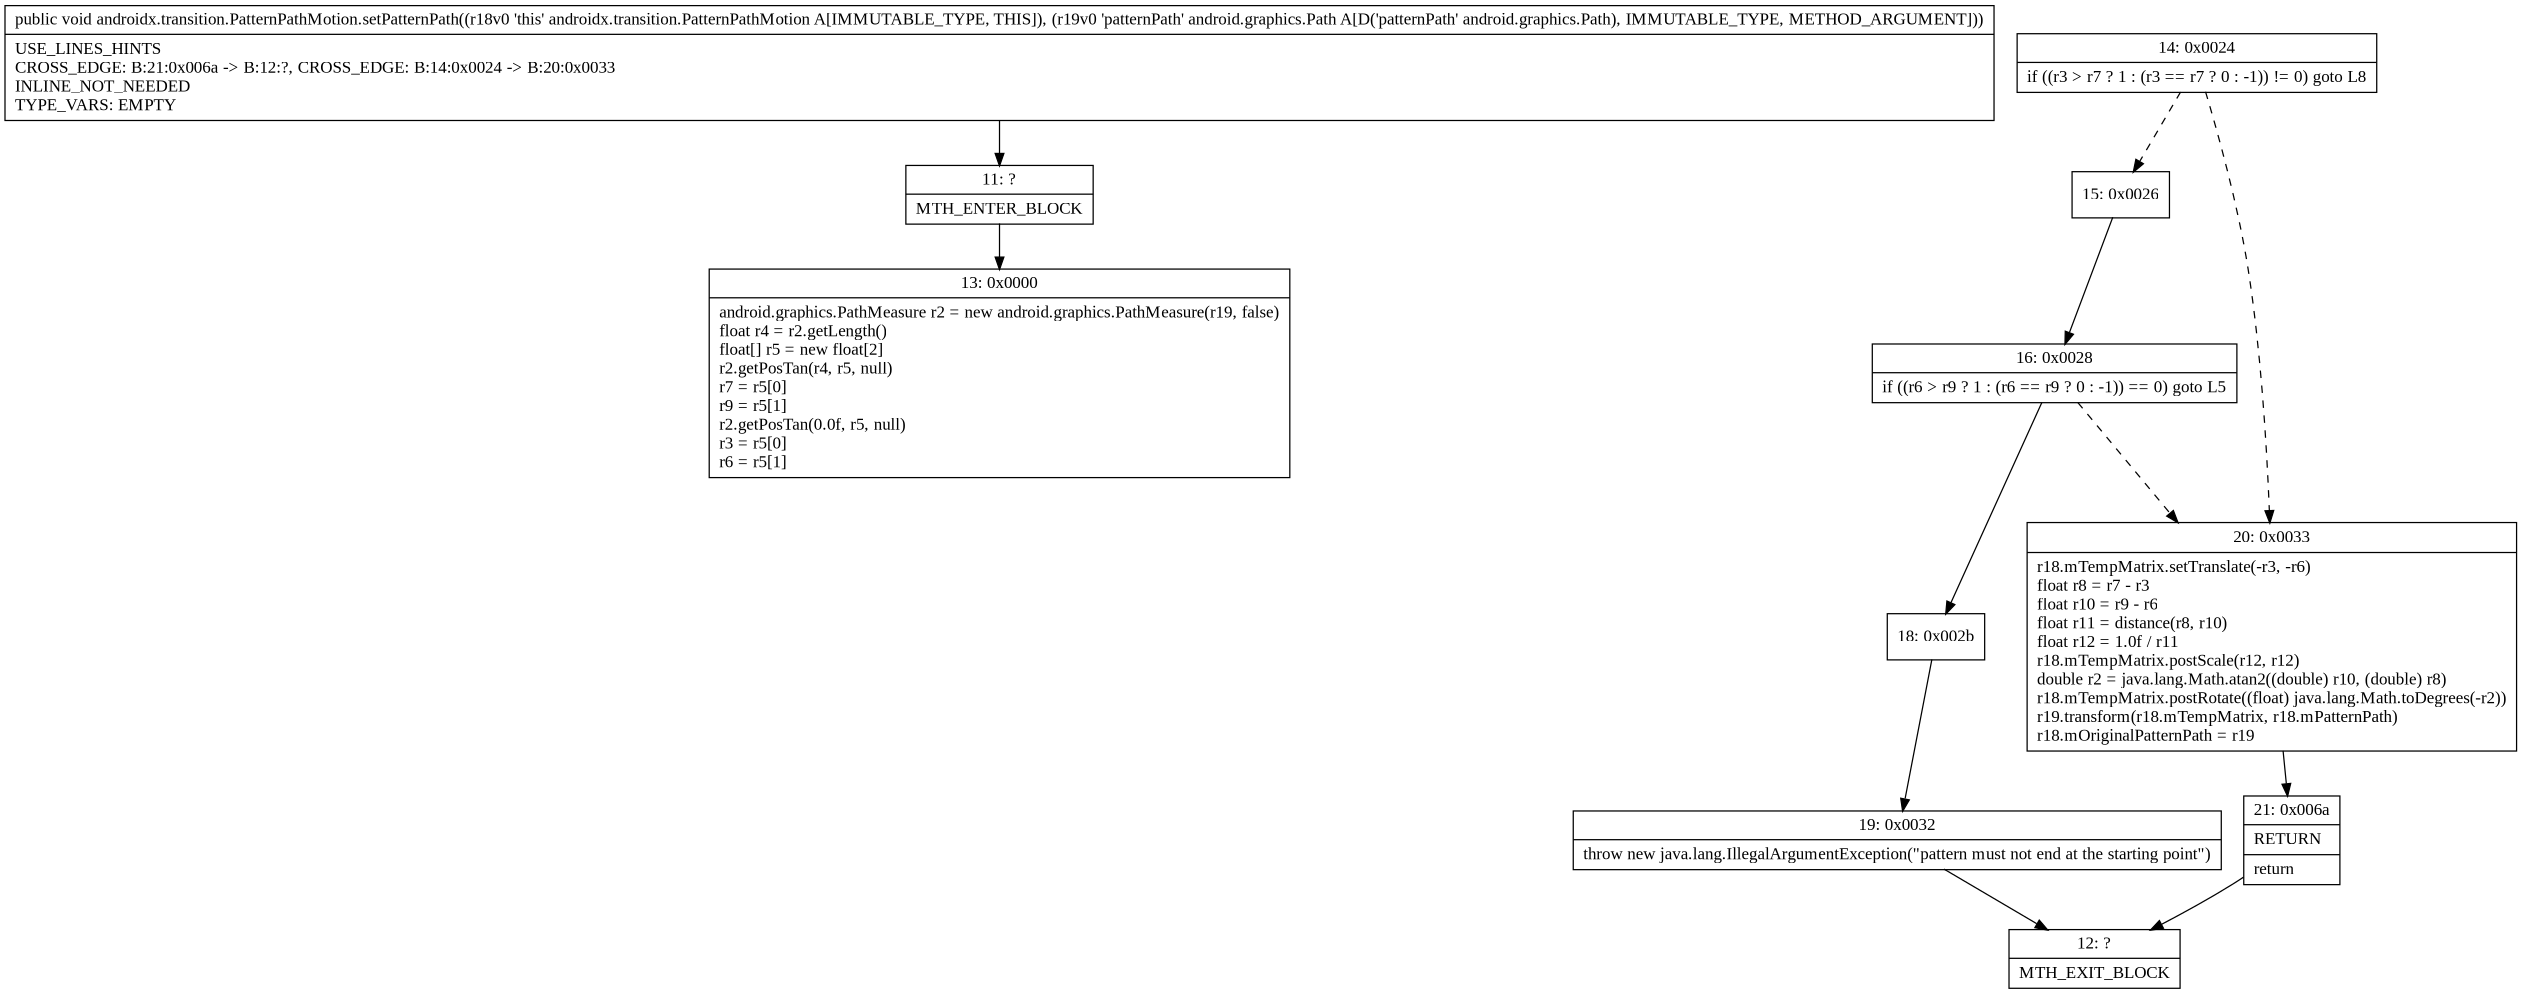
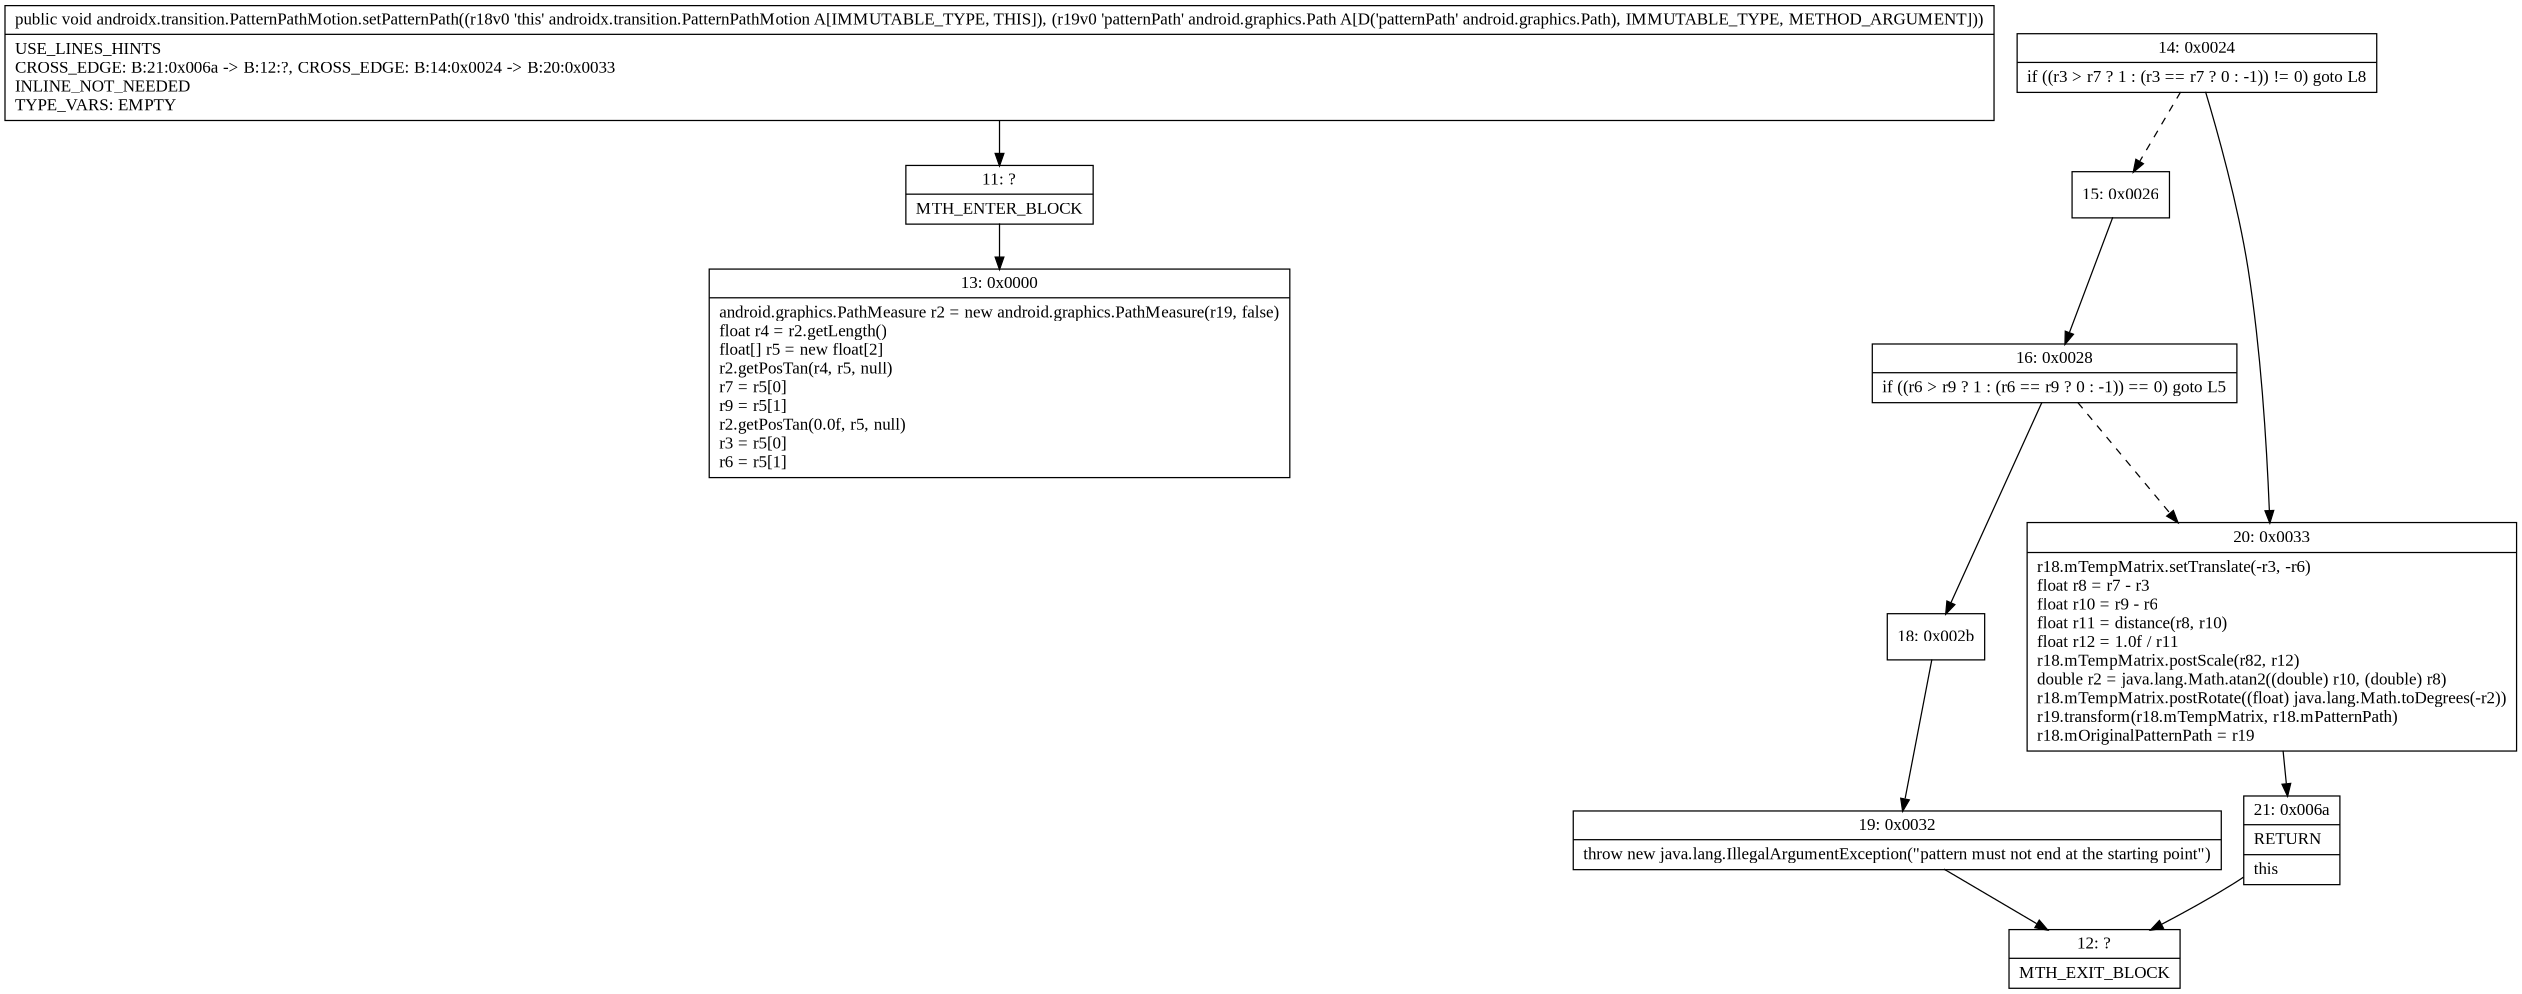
edge "14: 0x0024" -> "20: 0x0033": style dashed -> solid
node "20: 0x0033": text "r18.mTempMatrix.postScale(r12, r12)" -> "r18.mTempMatrix.postScale(r82, r12)"
node "21: 0x006a": text "return" -> "this"
